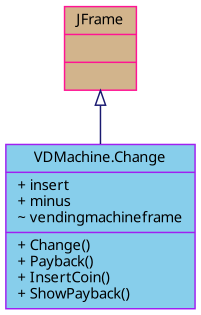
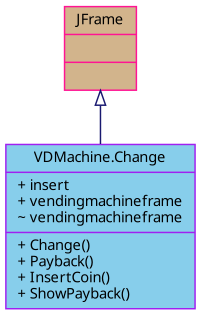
node "VDMachine.Change": text "+ minus" -> "+ vendingmachineframe"
